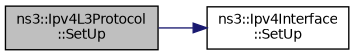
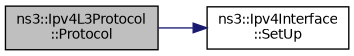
node "ns3::Ipv4L3Protocol ::SetUp": label "ns3::Ipv4L3Protocol ::SetUp" -> "ns3::Ipv4L3Protocol ::Protocol"
